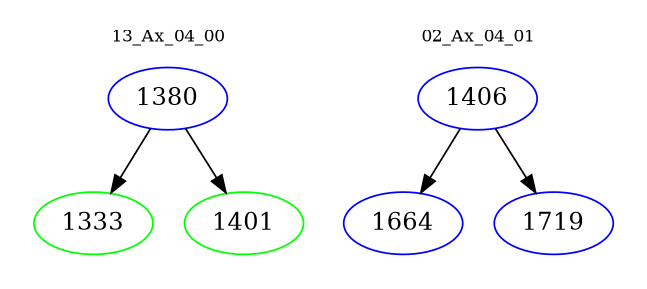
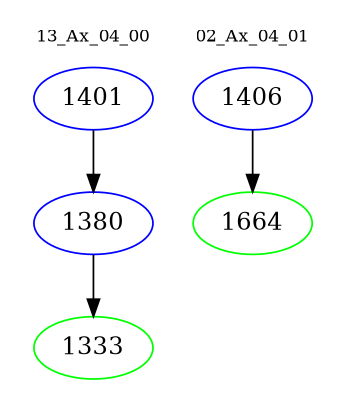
edge "1380" -> "1401": reversed
node "1401": color green -> blue
node "1664": color blue -> green
node "1719": removed
